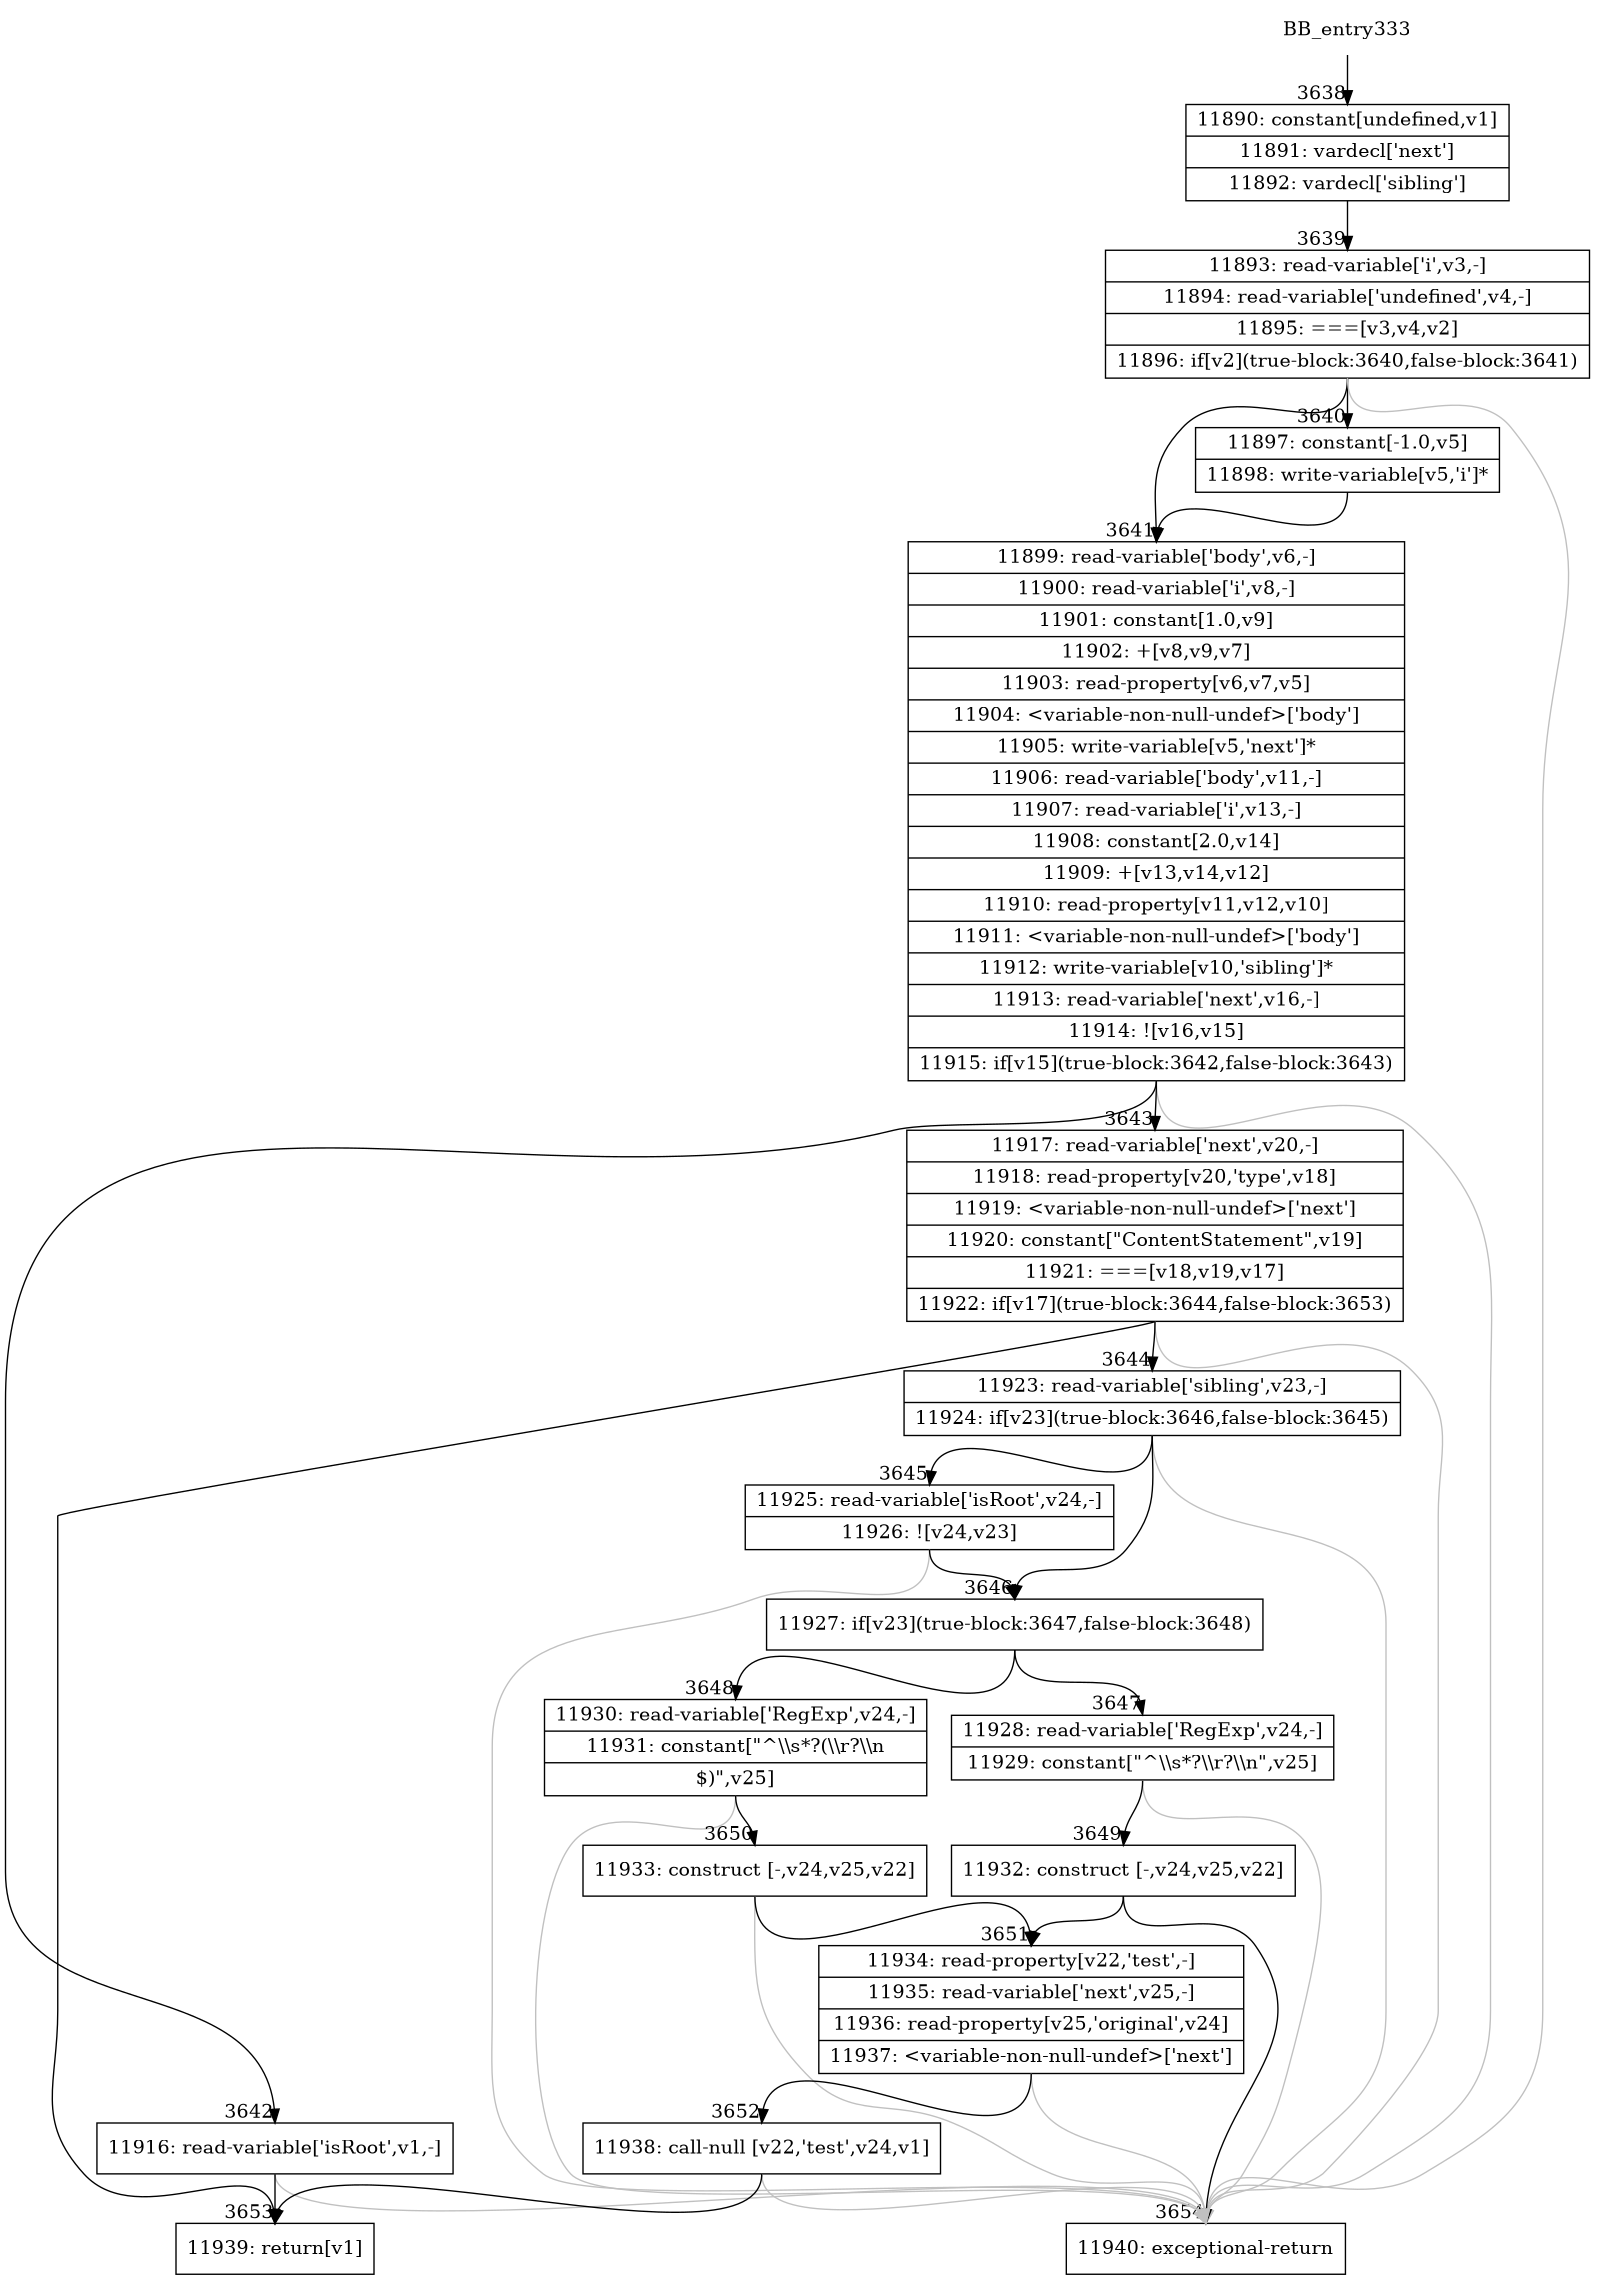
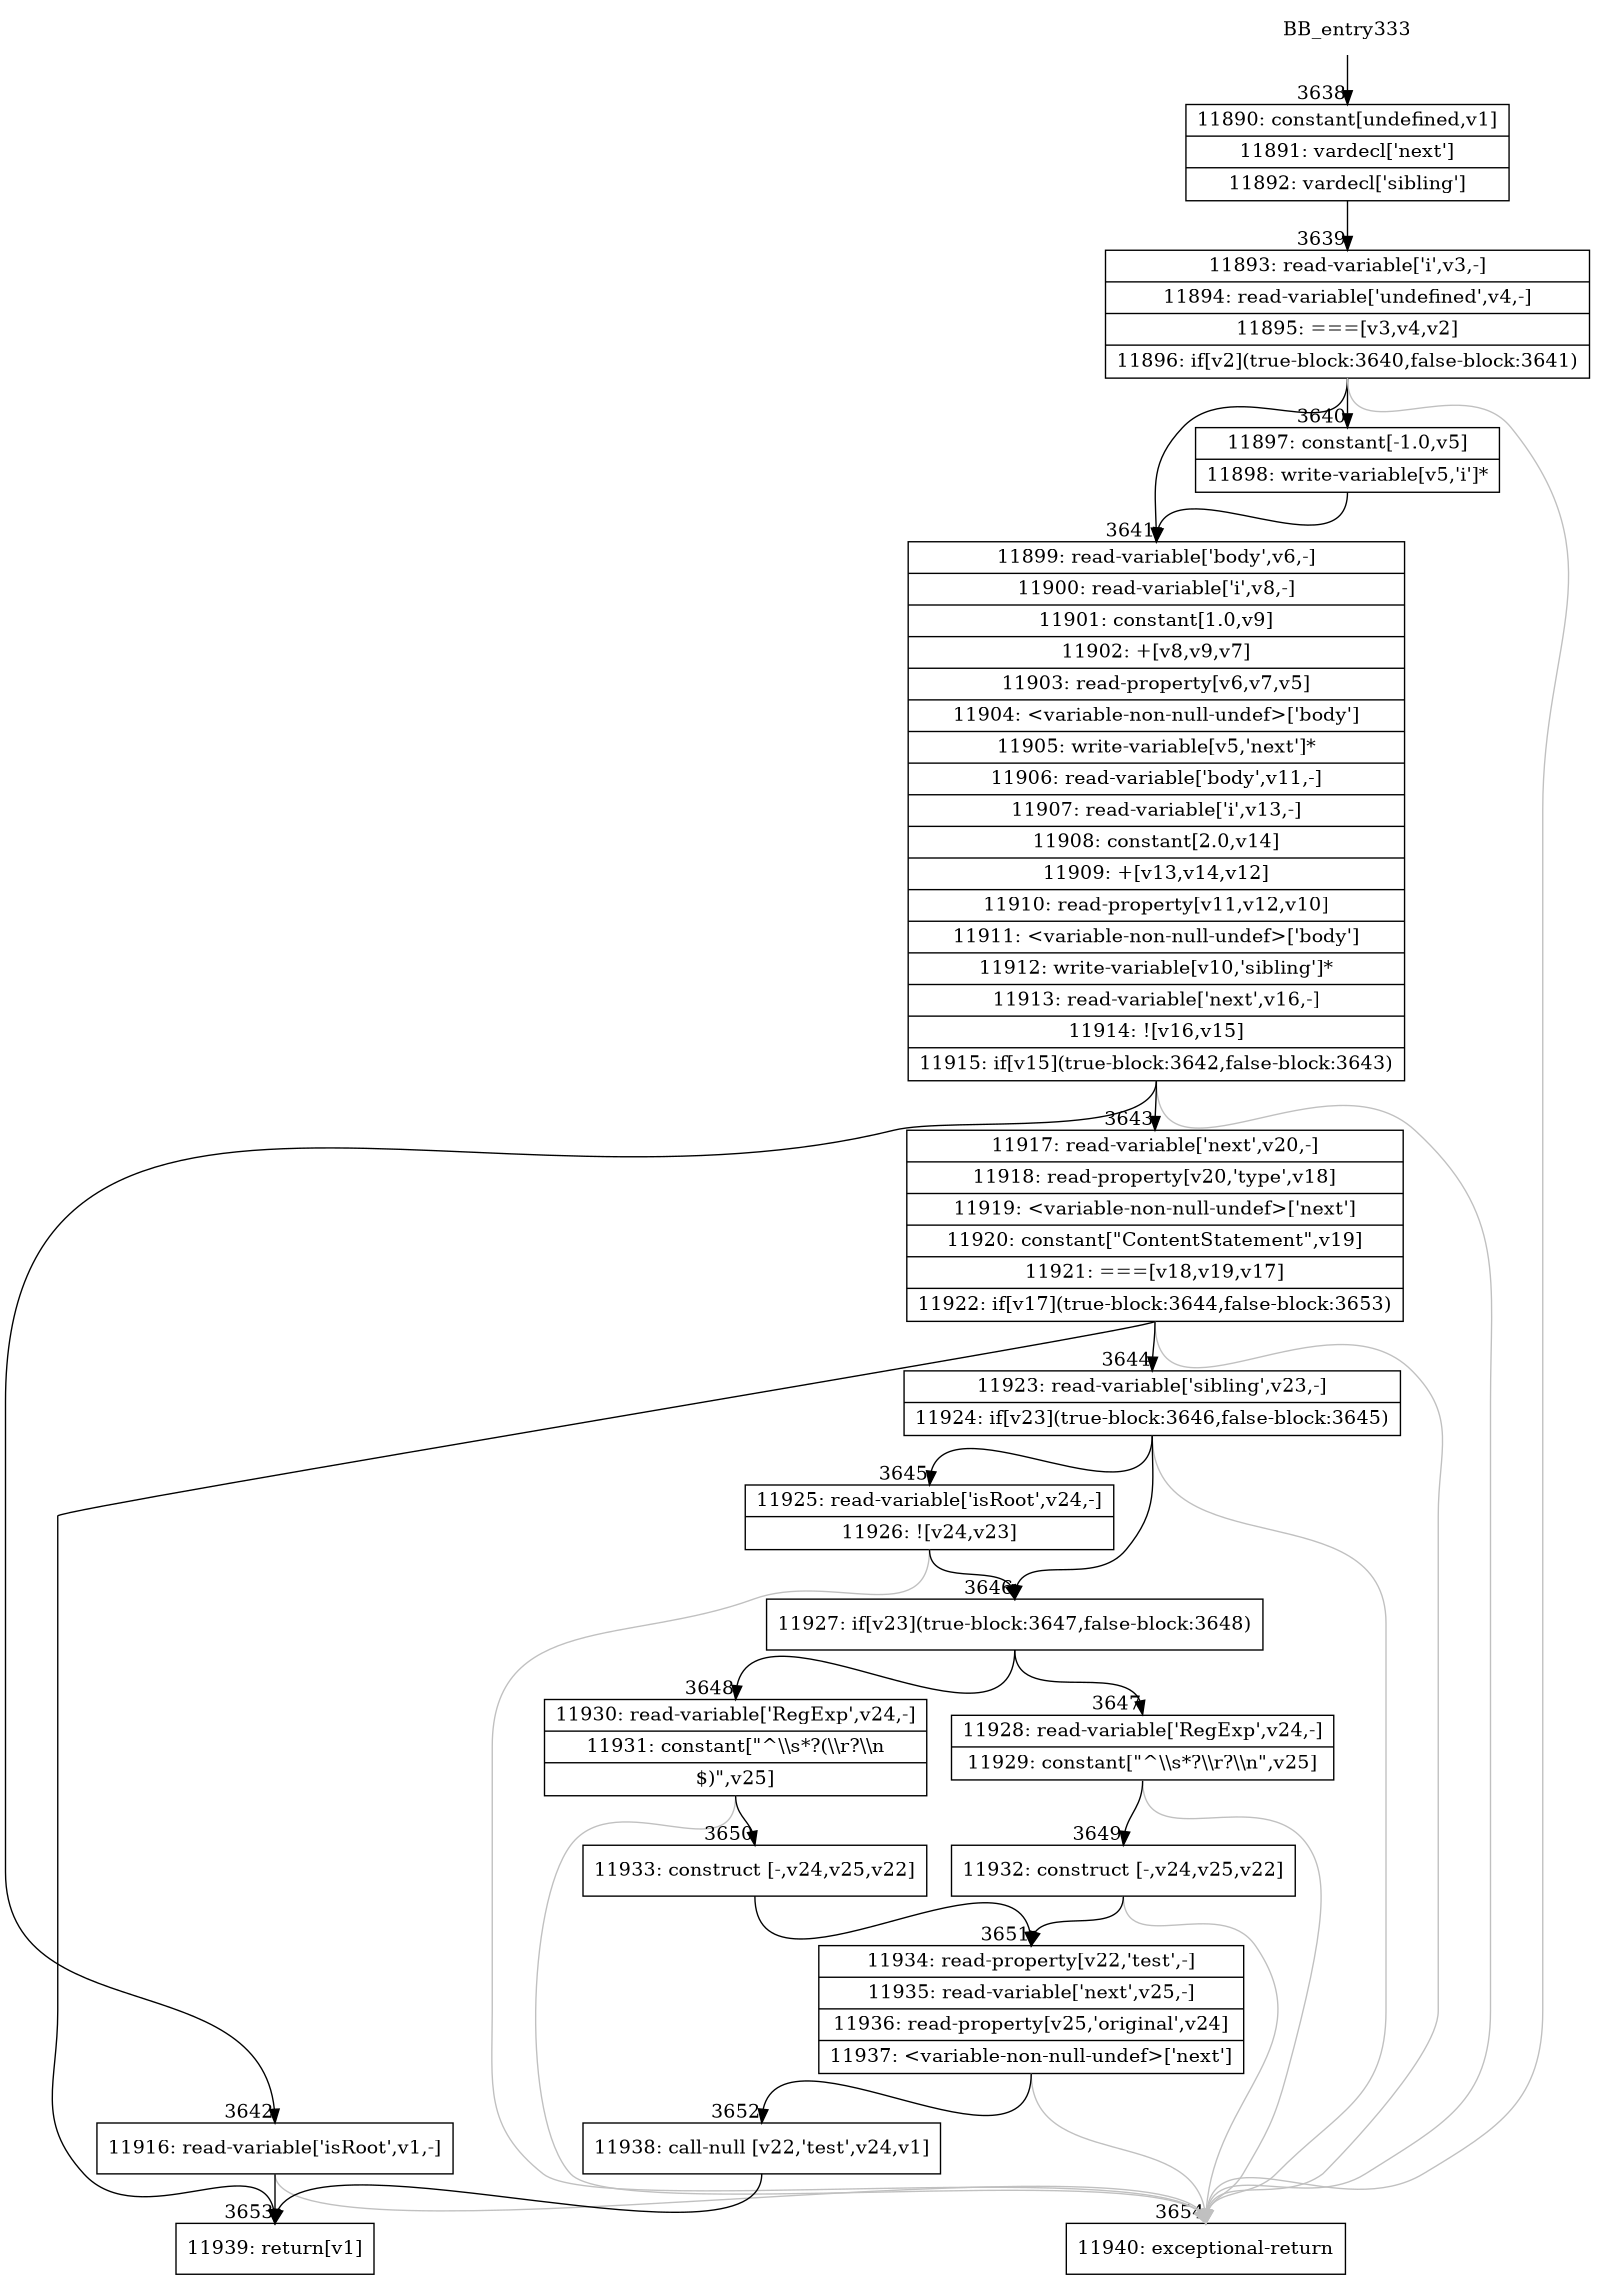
edge "11932: construct [-,v24,v25,v22]" -> "11940: exceptional-return": color black -> gray
edge "11933: construct [-,v24,v25,v22]" -> "11940: exceptional-return": removed
edge "11938: call-null [v22,'test',v24,v1]" -> "11940: exceptional-return": removed
